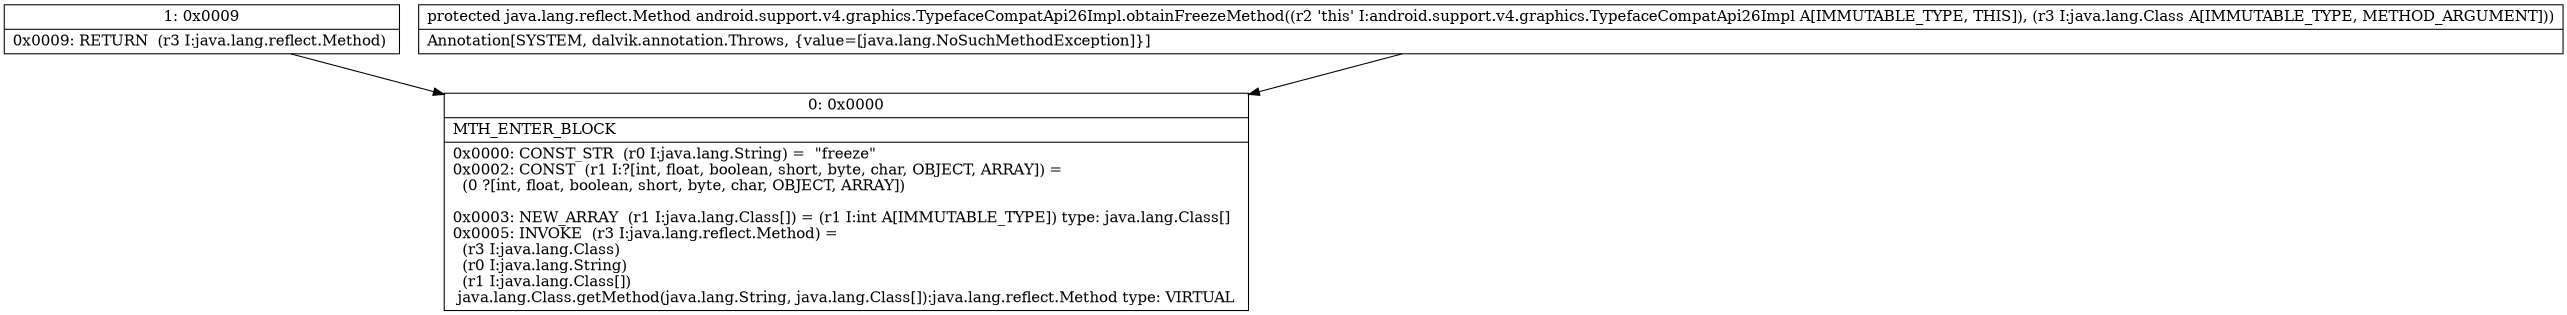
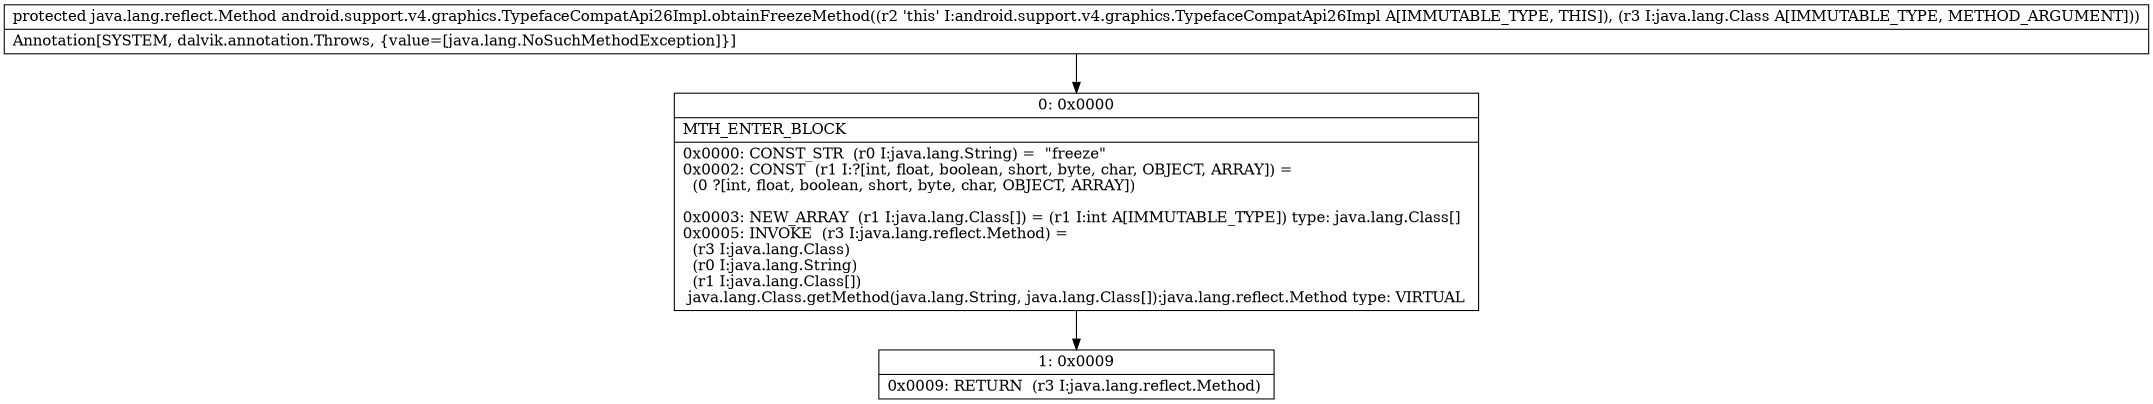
edge "1: 0x0009" -> "0: 0x0000": reversed
